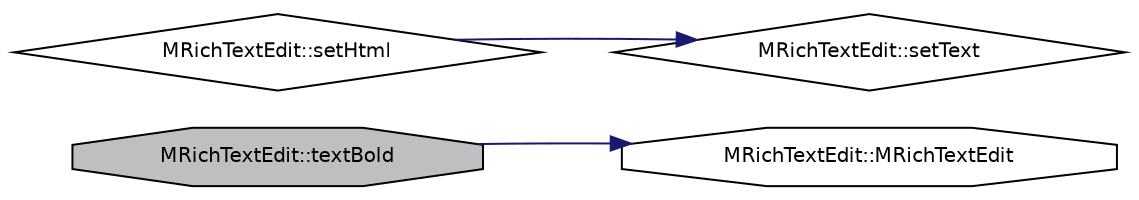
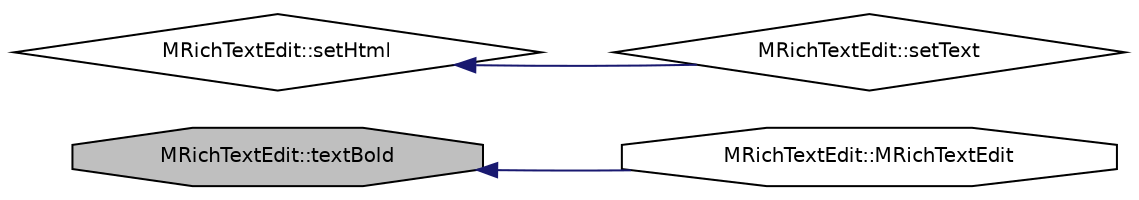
edge "MRichTextEdit::setHtml" -> "MRichTextEdit::setText": reversed
edge "MRichTextEdit::textBold" -> "MRichTextEdit::MRichTextEdit": reversed
